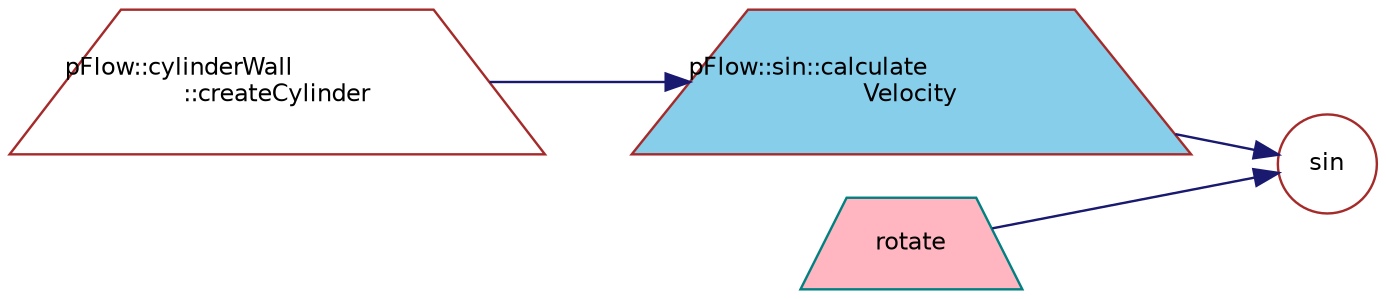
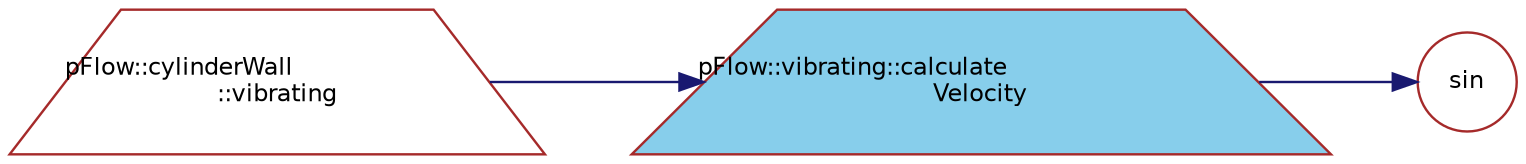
node "pFlow::cylinderWall ::createCylinder": label "pFlow::cylinderWall ::createCylinder" -> "pFlow::cylinderWall ::vibrating"
node "pFlow::sin::calculate Velocity": label "pFlow::sin::calculate Velocity" -> "pFlow::vibrating::calculate Velocity"
node "rotate": removed
